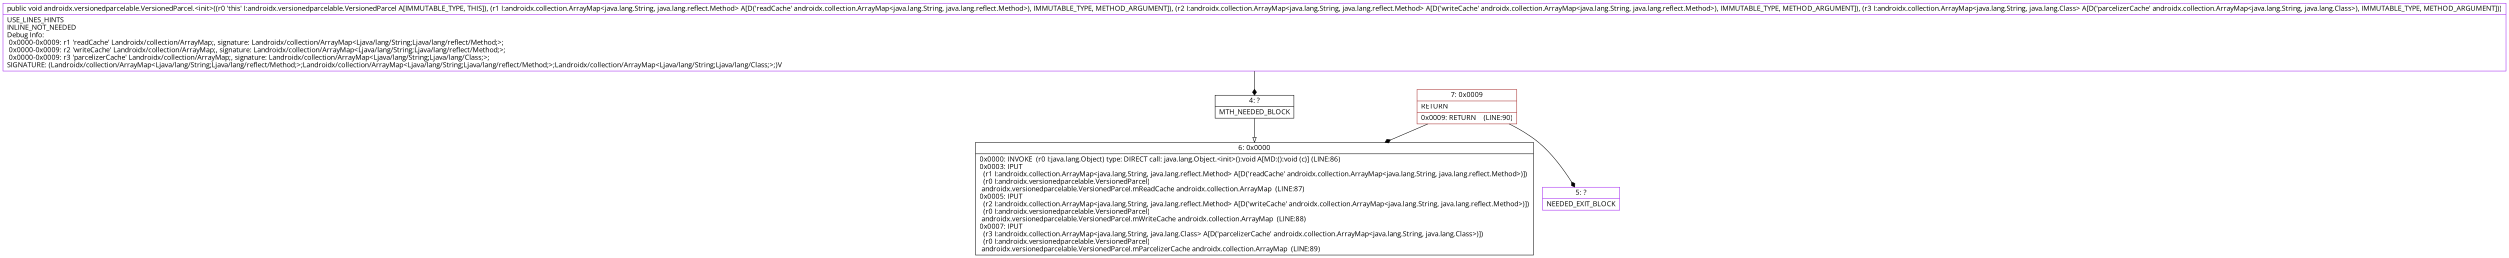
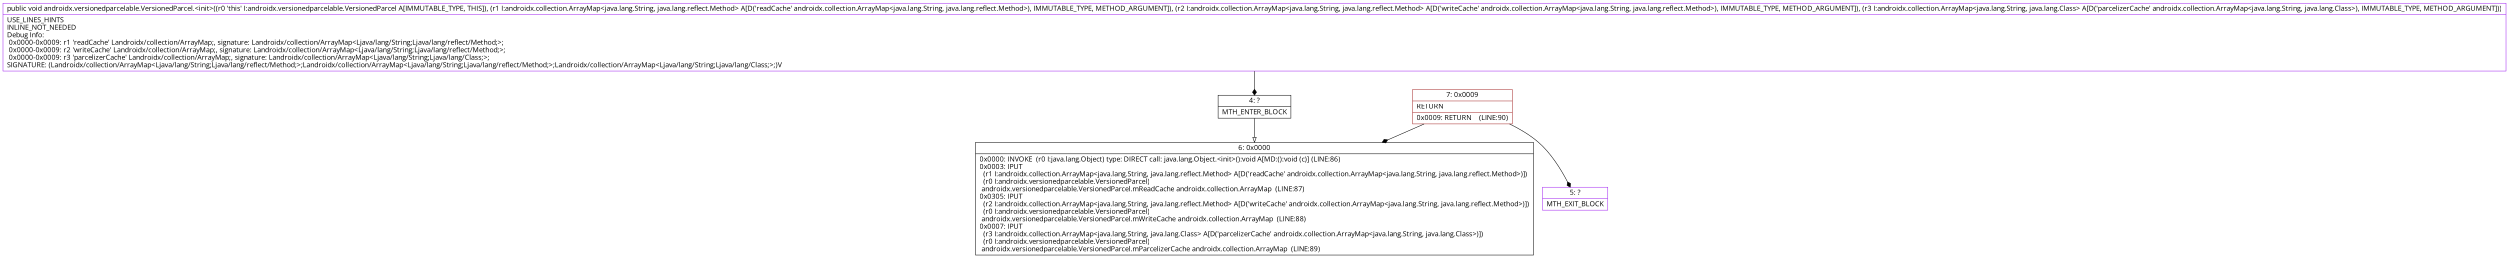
node "4: ?": text "MTH_NEEDED_BLOCK" -> "MTH_ENTER_BLOCK"
node "6: 0x0000": text "0x0005: IPUT" -> "0x0305: IPUT"
node "5: ?": text "NEEDED_EXIT_BLOCK" -> "MTH_EXIT_BLOCK"
